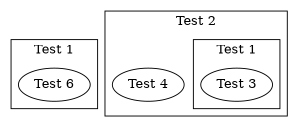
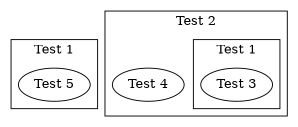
node "Test 6": label "Test 6" -> "Test 5"
